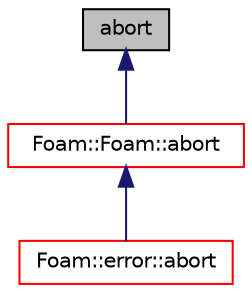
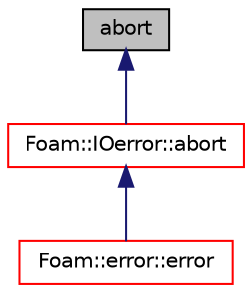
node "Foam::Foam::abort": label "Foam::Foam::abort" -> "Foam::IOerror::abort"
node "Foam::error::abort": label "Foam::error::abort" -> "Foam::error::error"
